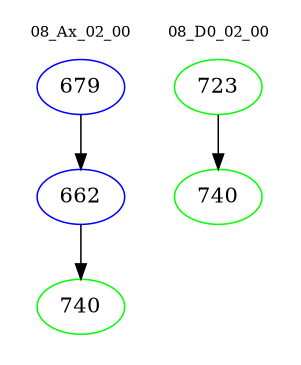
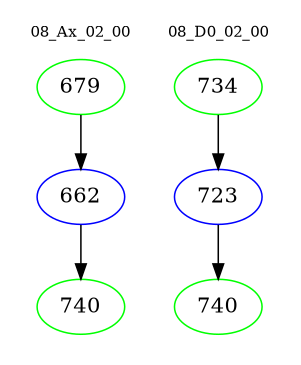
node "679": color blue -> green
node "734": added
node "723": color green -> blue
